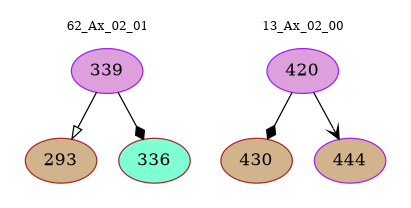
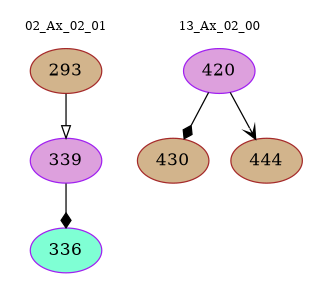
cluster "62_Ax_02_01": label "62_Ax_02_01" -> "02_Ax_02_01"
edge "339" -> "293": reversed
node "336": color brown -> purple
node "444": color purple -> brown
